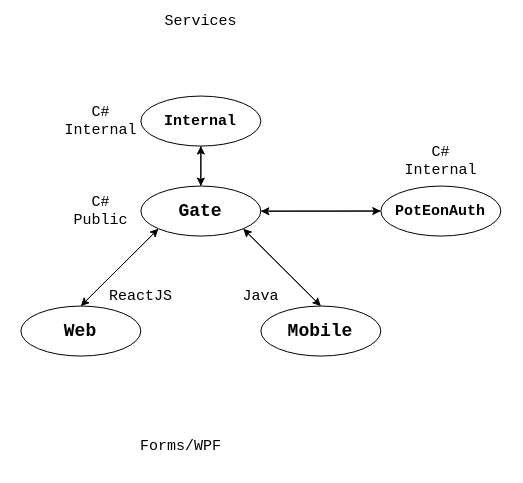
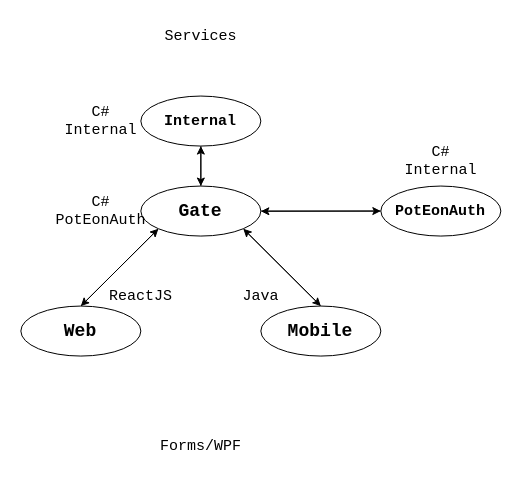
node "Services": moved (201, 21) -> (201, 36)
node "C# Public": label "C# Public" -> "C# PotEonAuth"
node "Forms/WPF": moved (181, 446) -> (201, 446)
